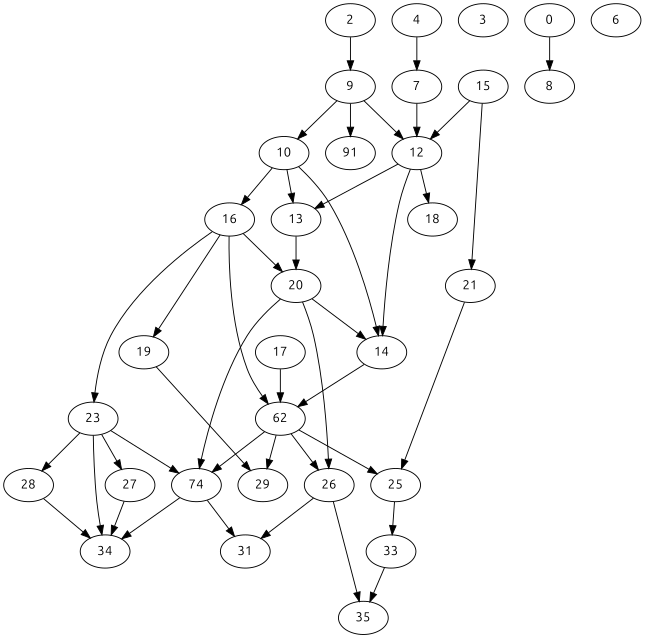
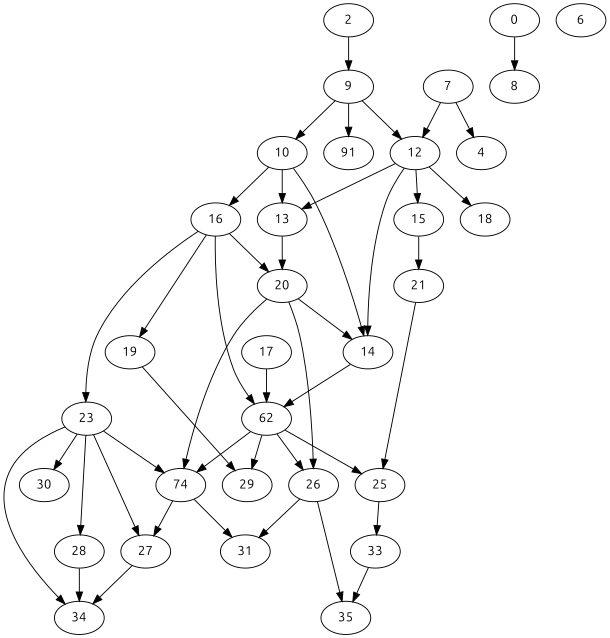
node "3": removed
edge "4" -> "7": reversed
edge "15" -> "12": reversed
node "30": added
edge "74" -> "34": now "74" -> "27"
